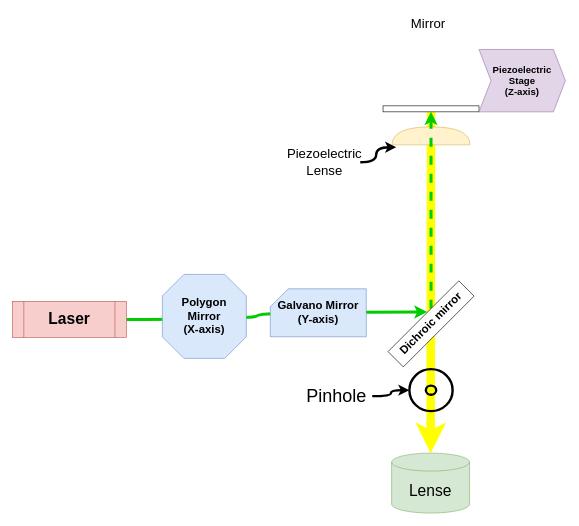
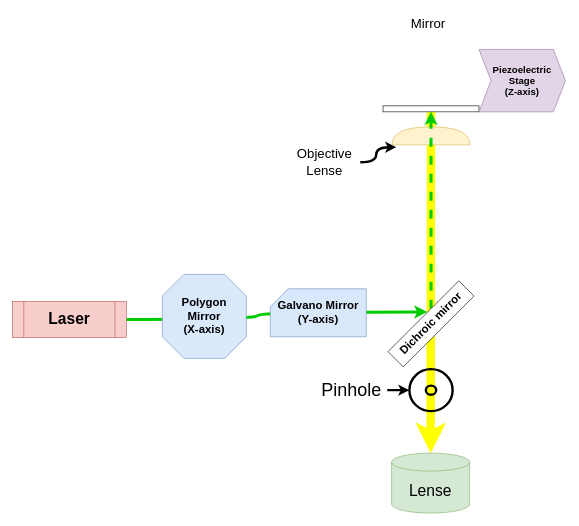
node "Piezoelectric Lense": label "Piezoelectric Lense" -> "Objective Lense"
node "Pinhole": moved (336, 396) -> (351, 390)
